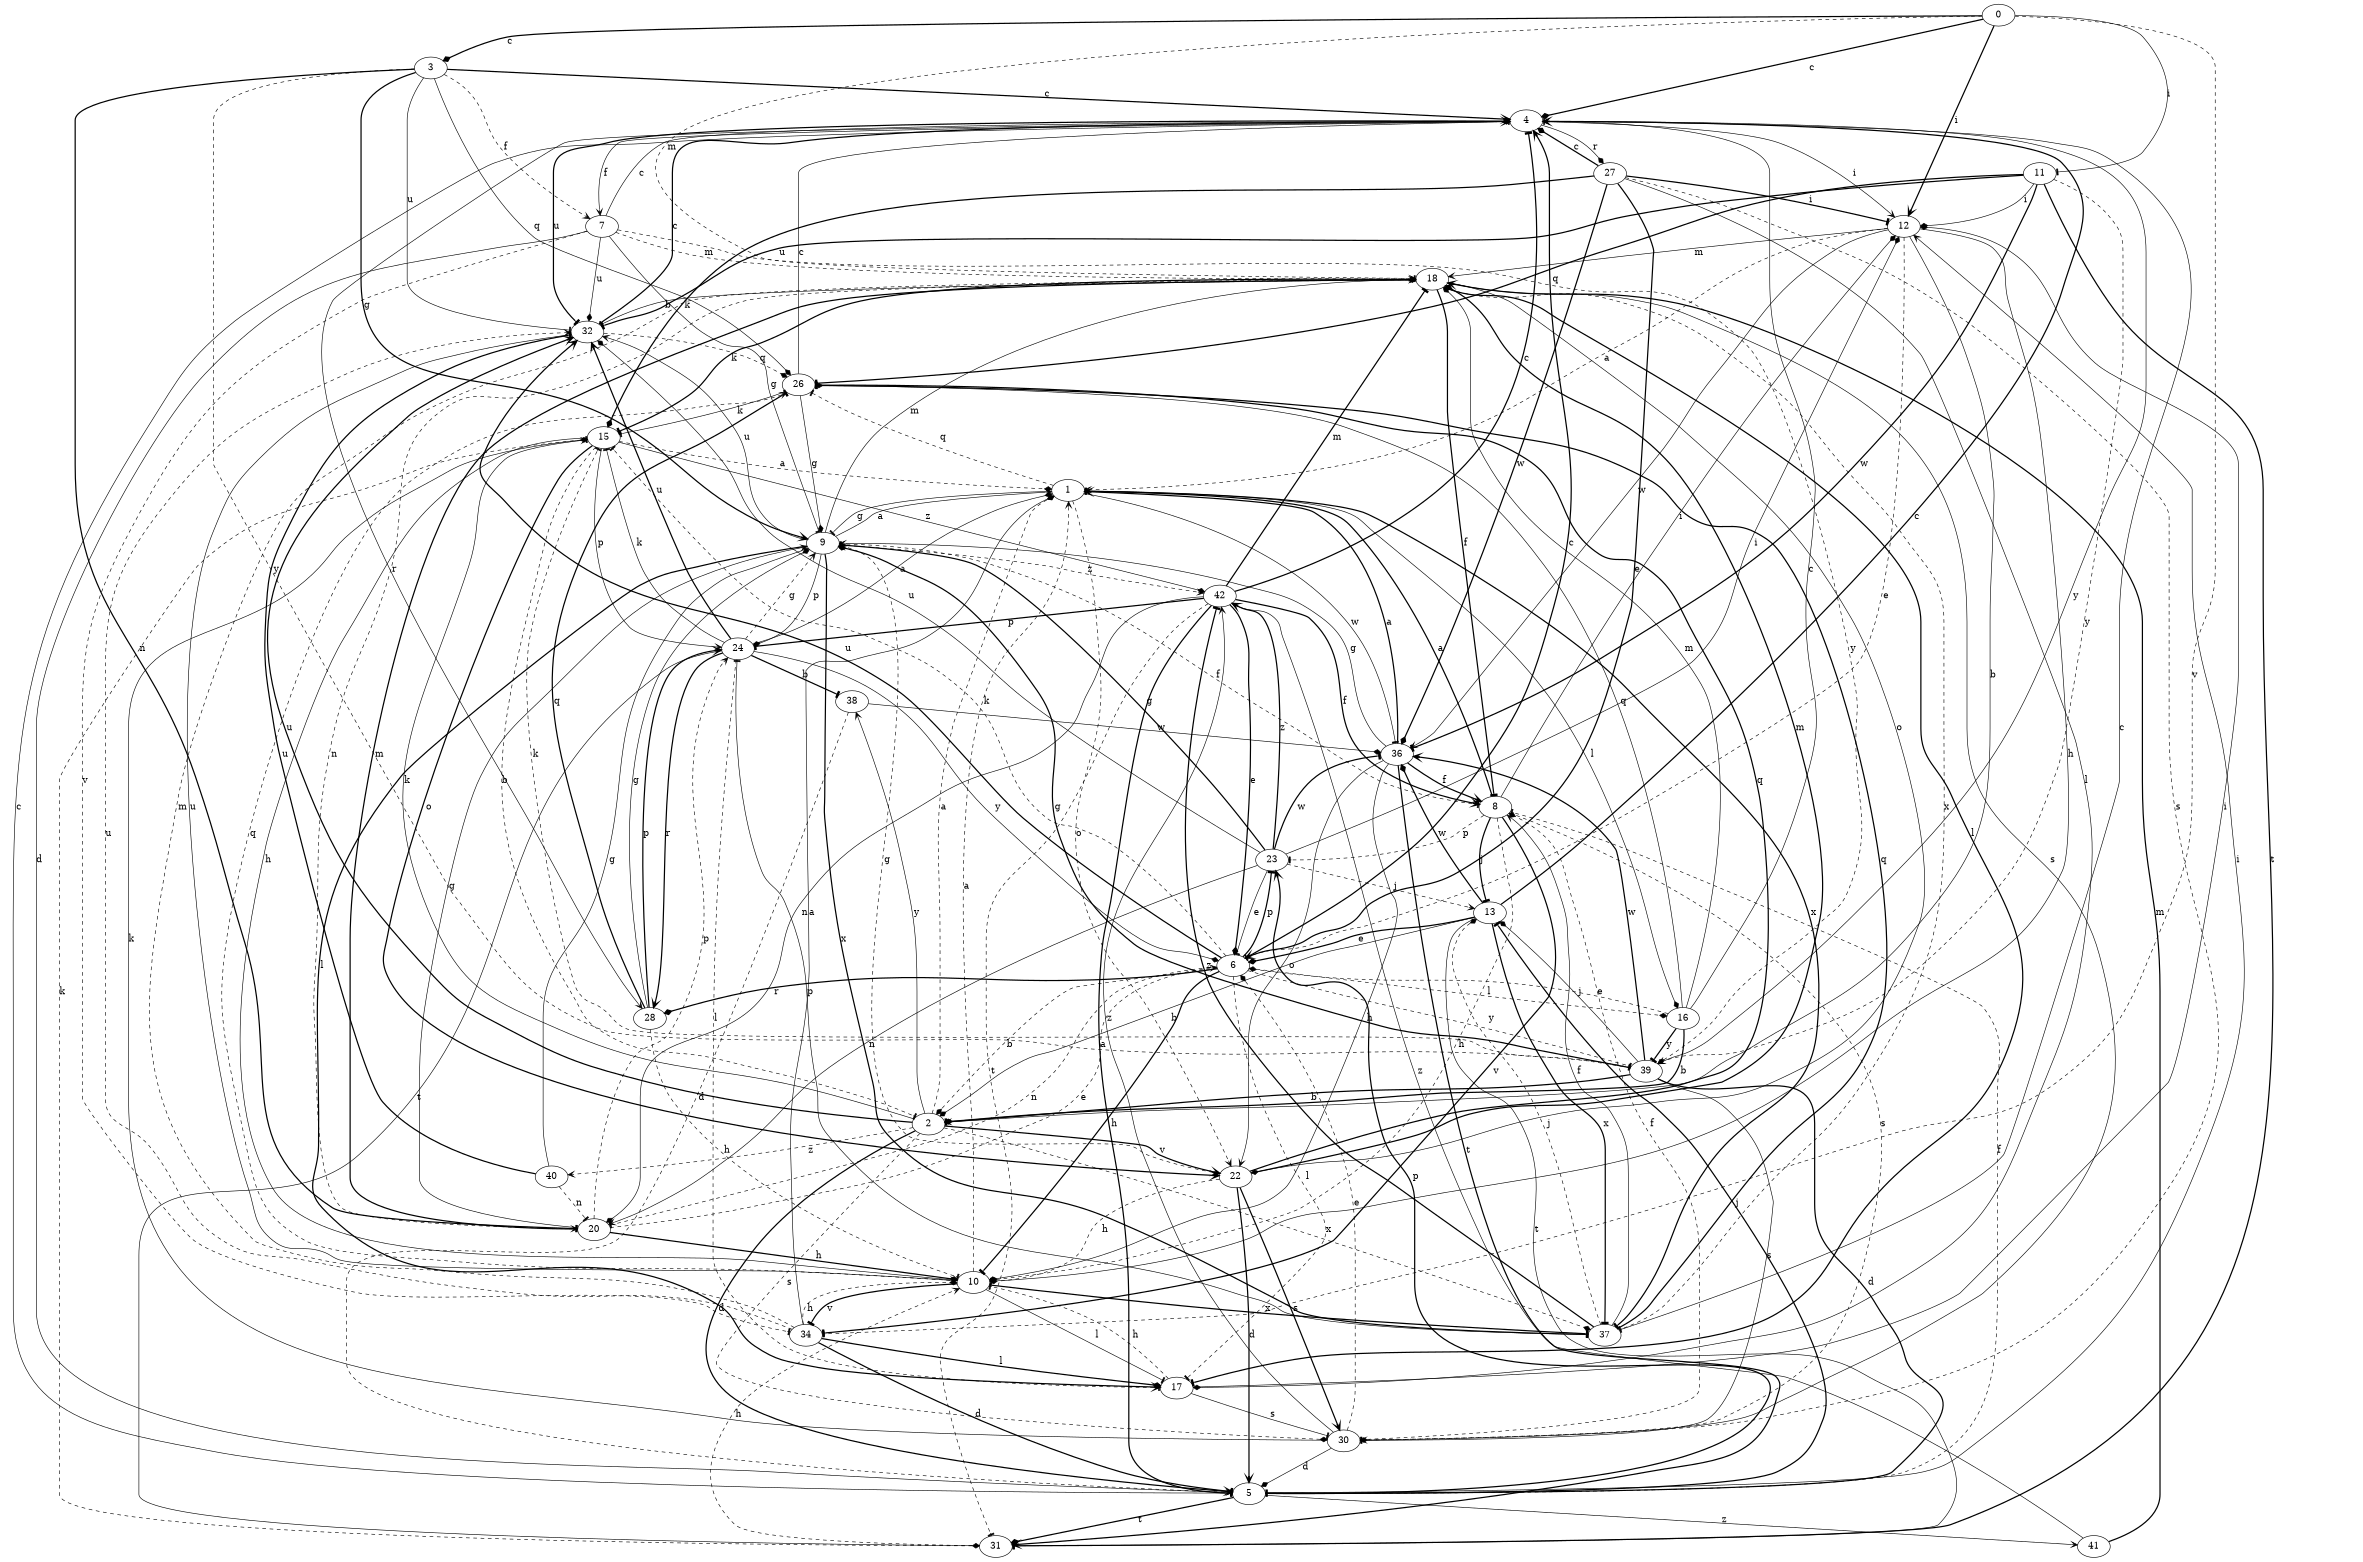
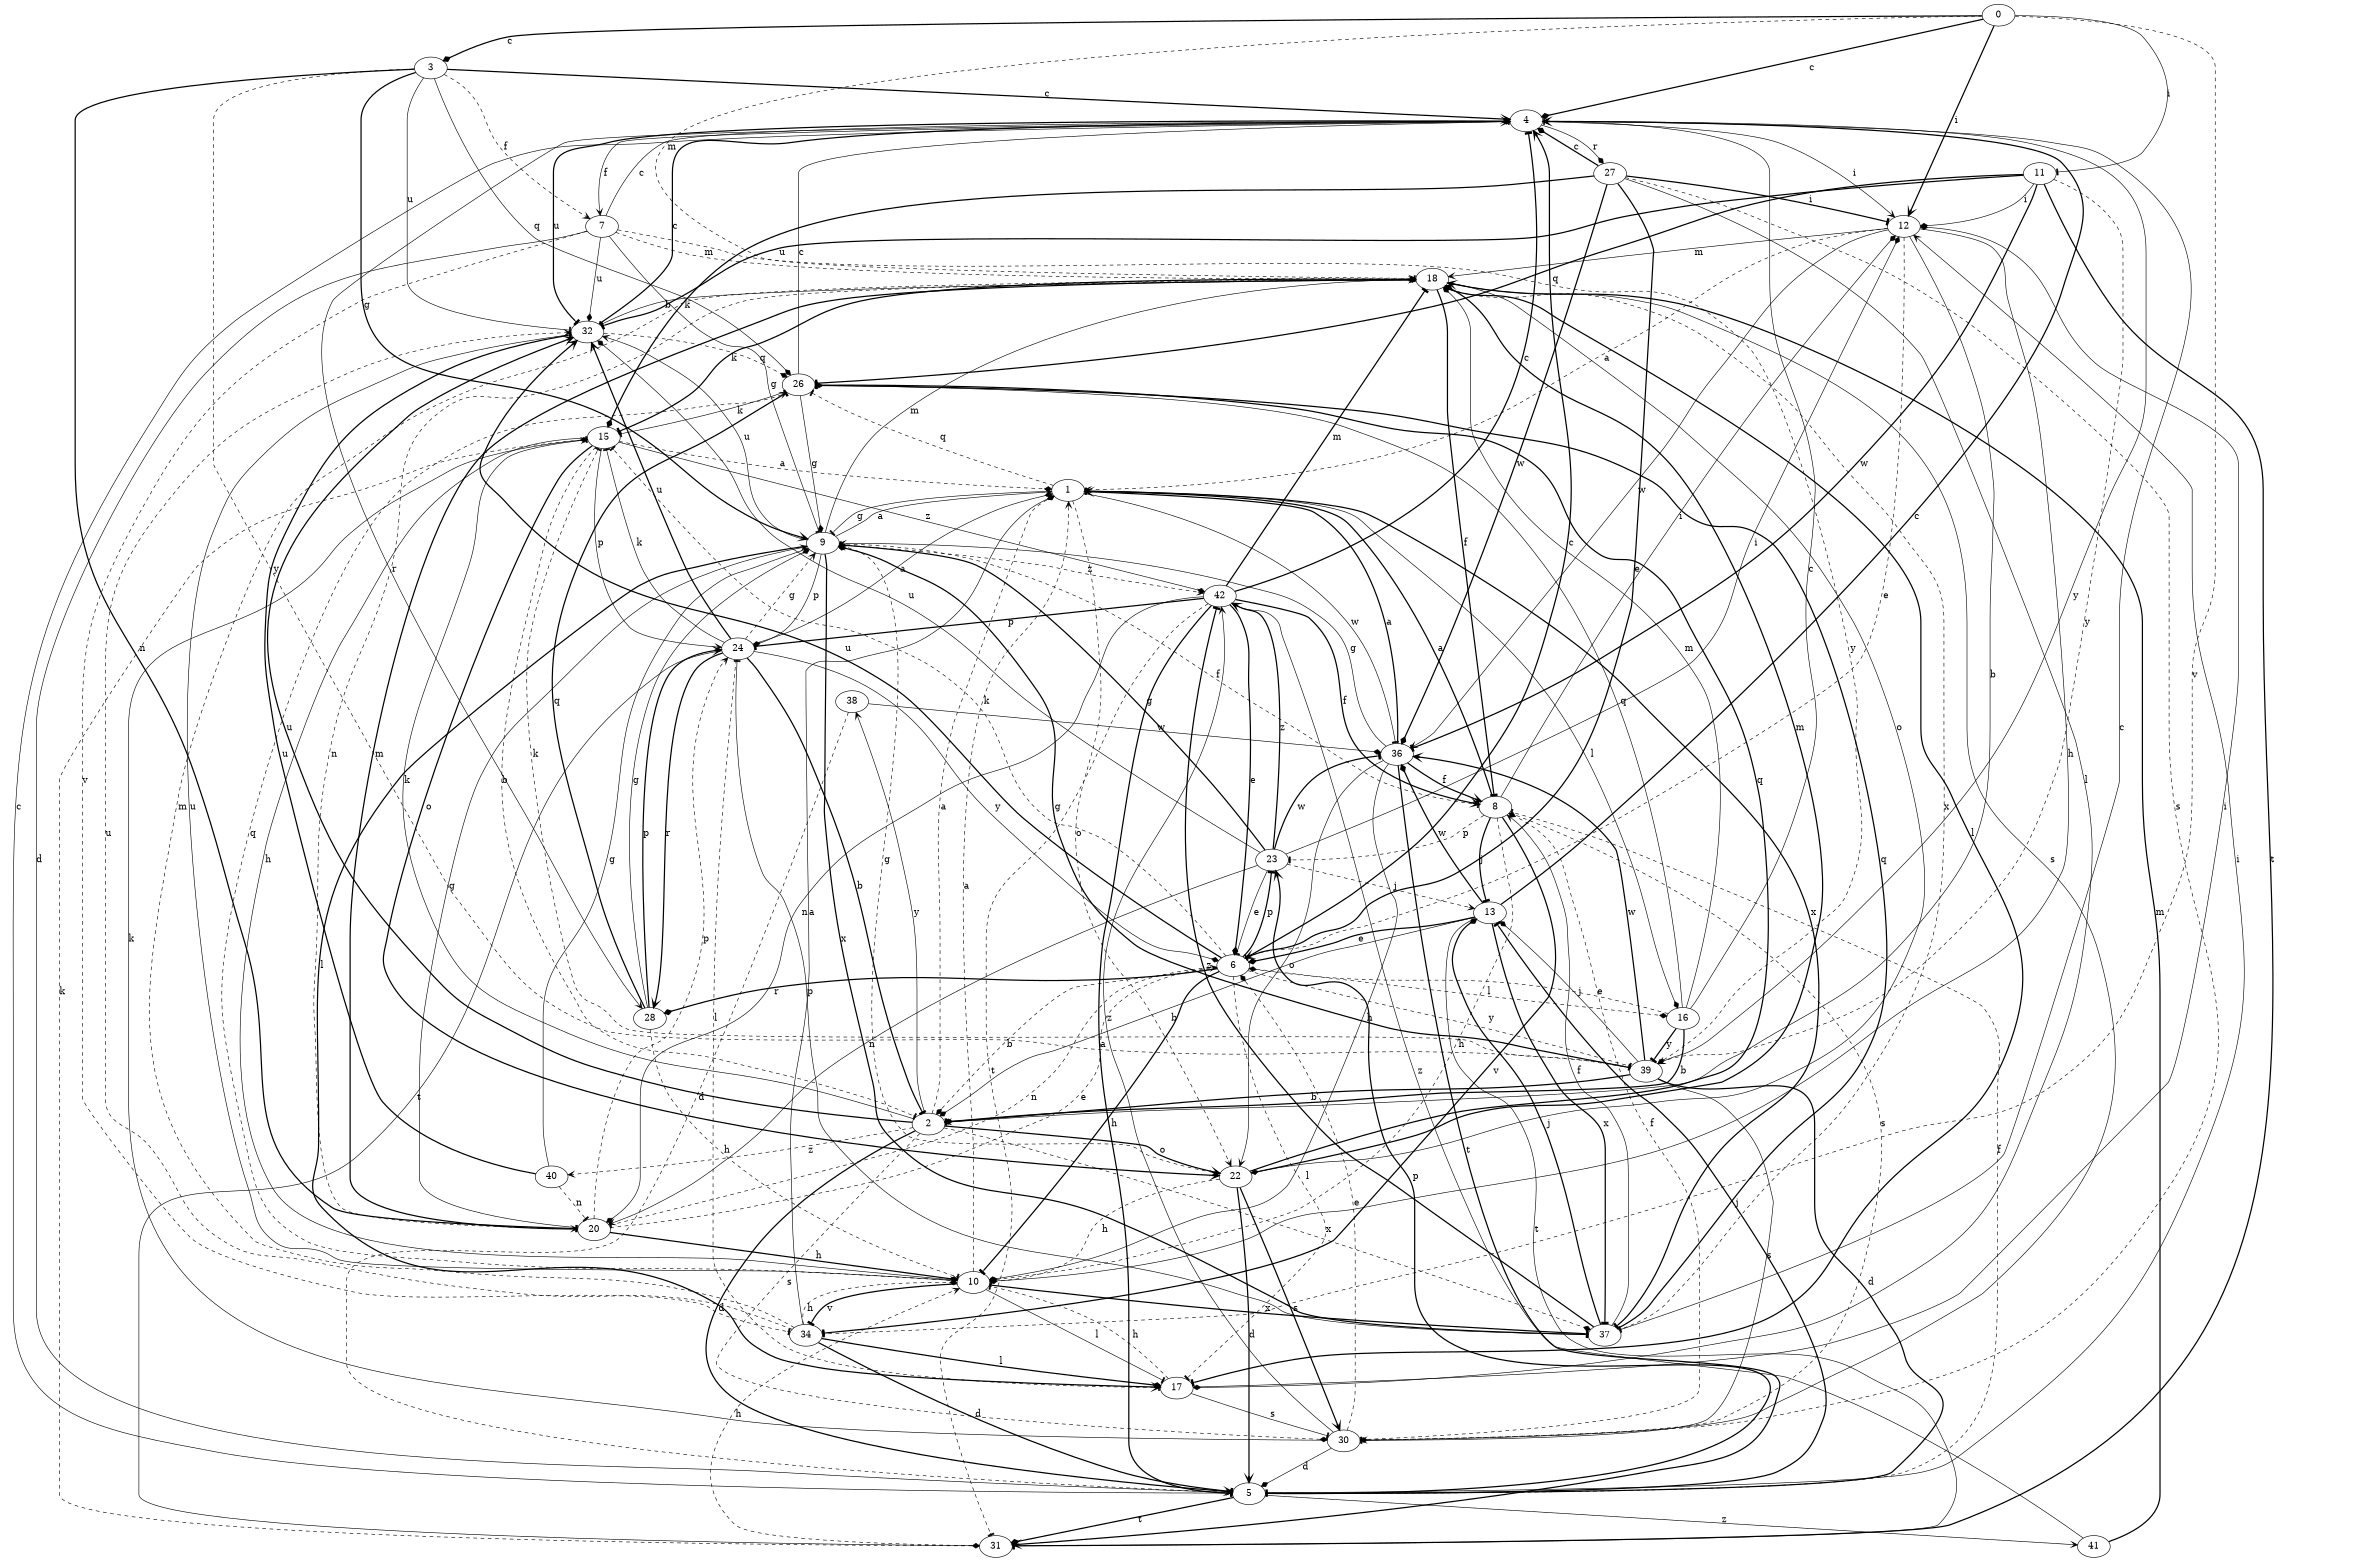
edge "24" -> "38": now "24" -> "2"
edge "37" -> "13": style dashed -> bold
edge "2" -> "22": label "v" -> "o"
